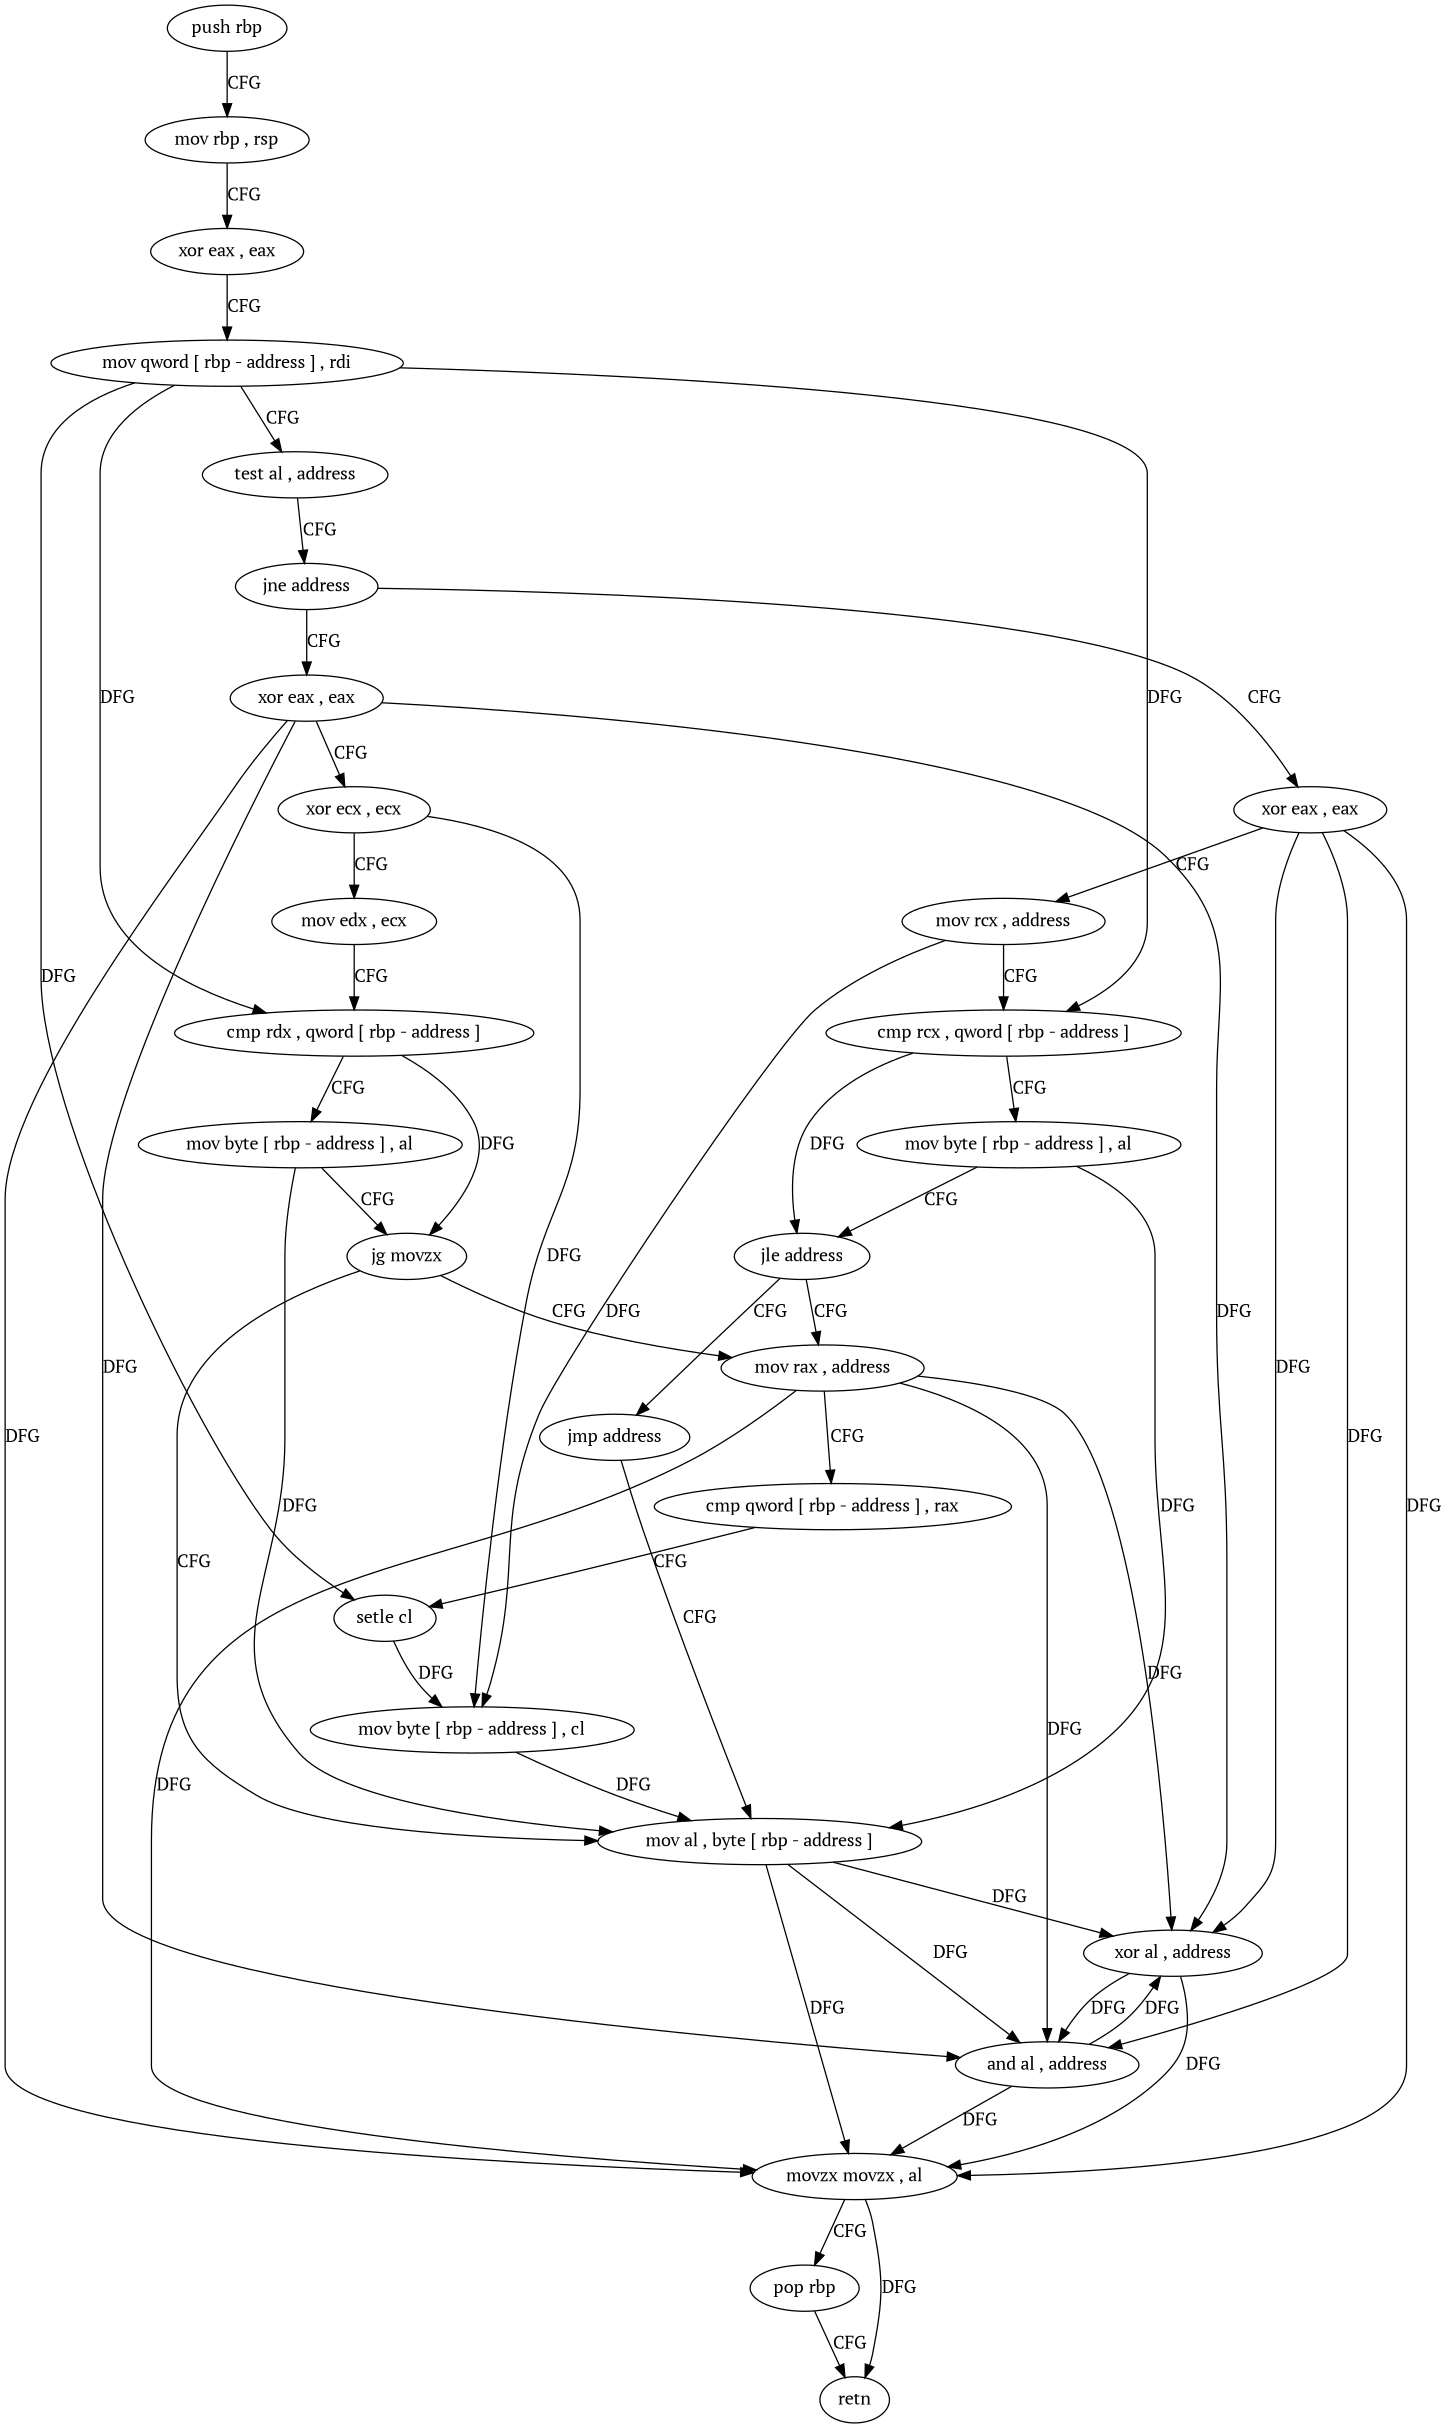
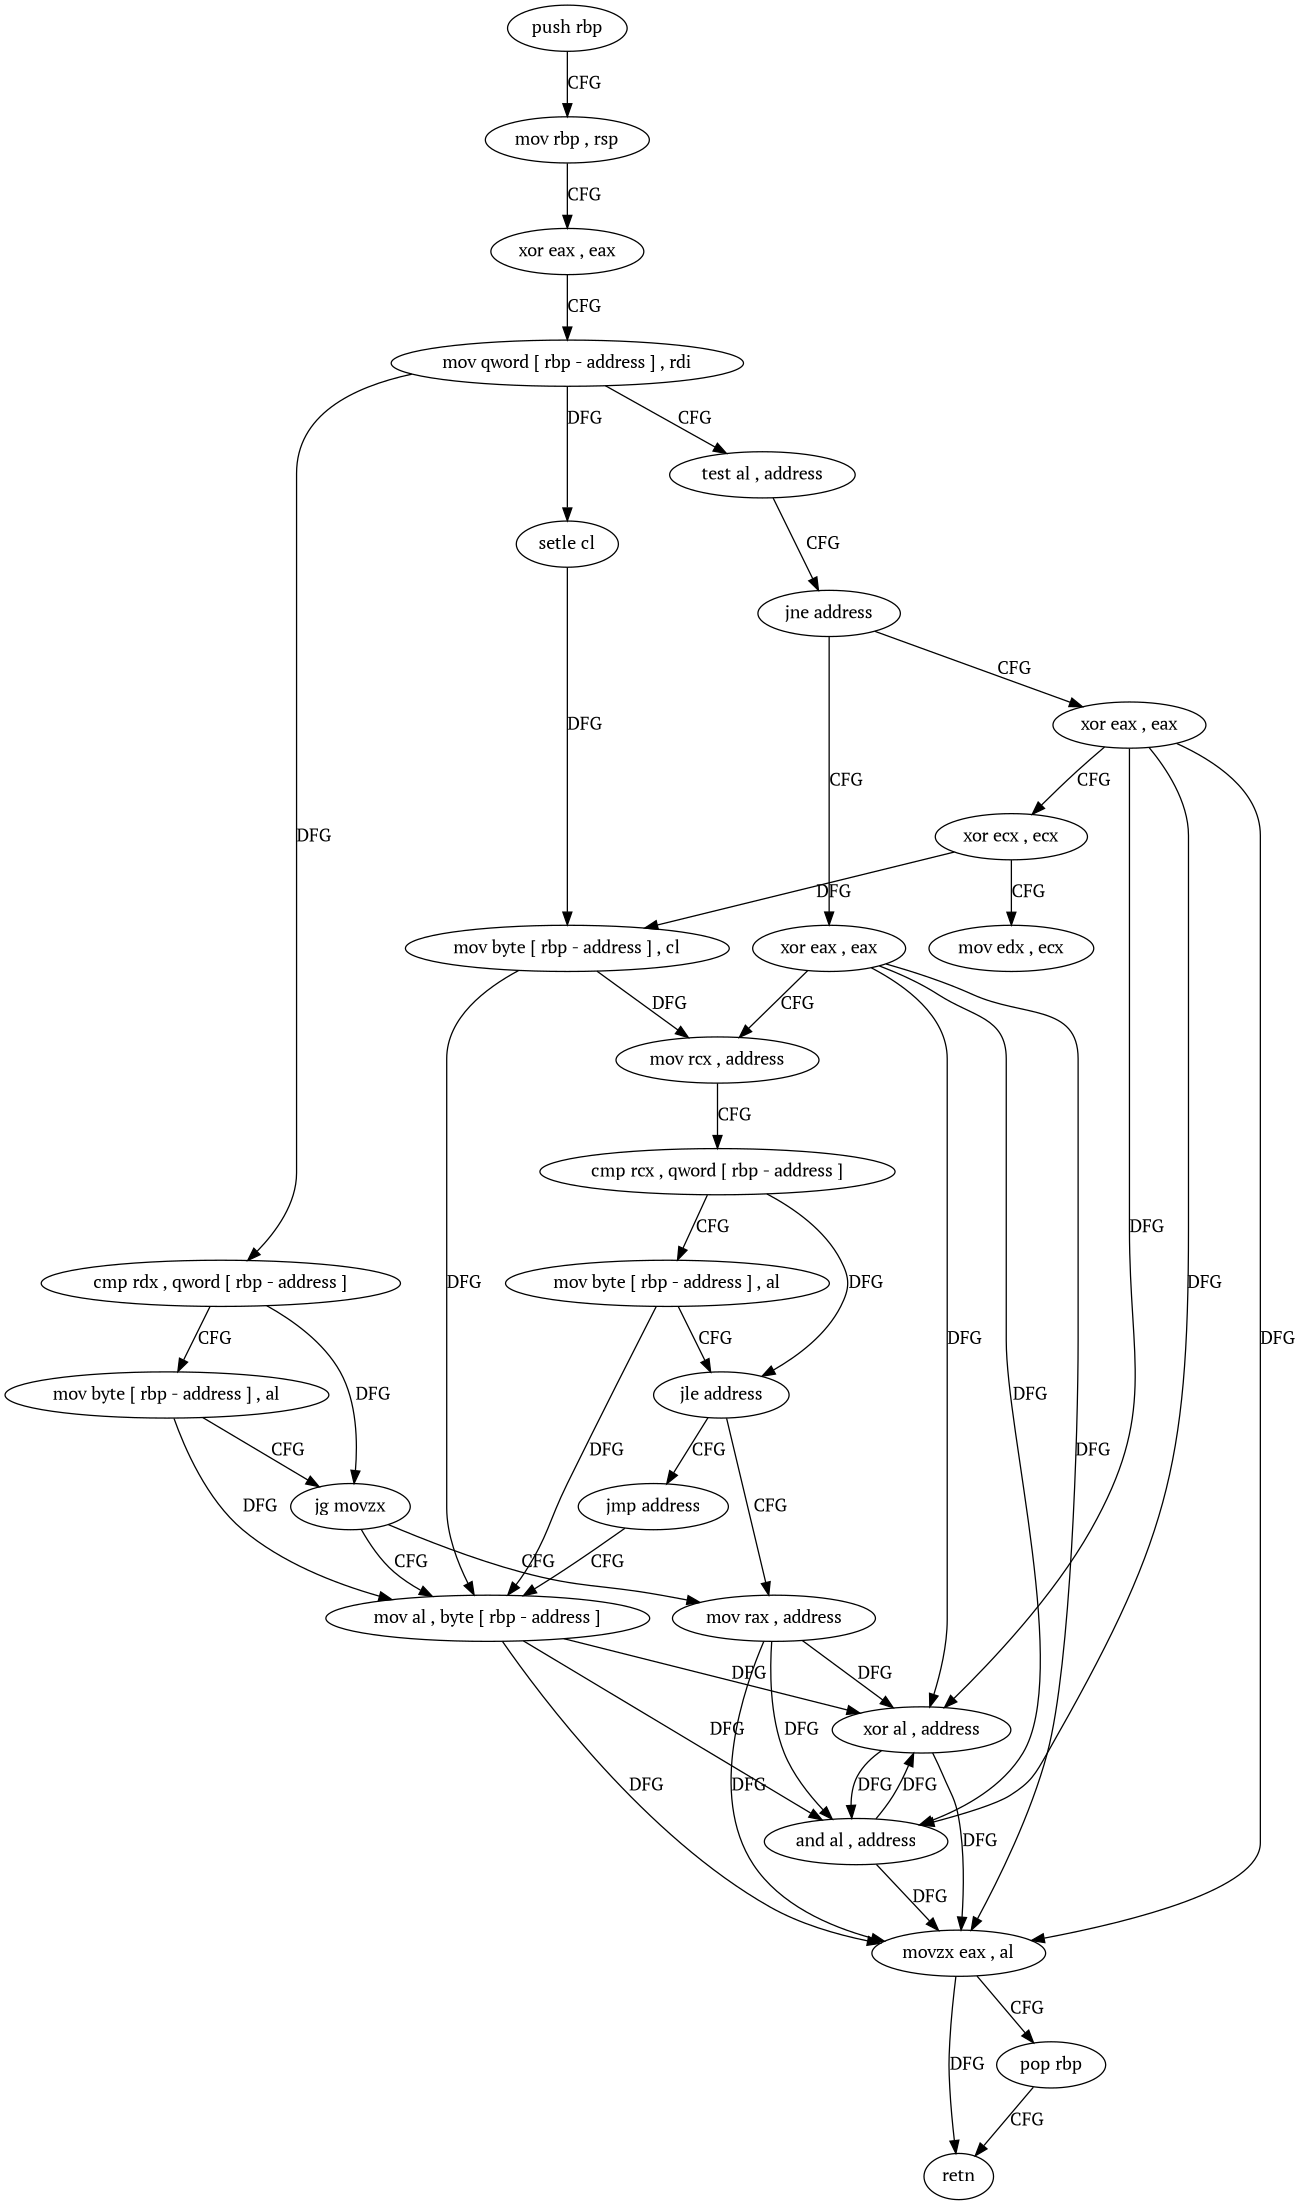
edge "mov qword [ rbp - address ] , rdi" -> "cmp rcx , qword [ rbp - address ]": removed, label "DFG"
edge "mov edx , ecx" -> "cmp rdx , qword [ rbp - address ]": removed, label "CFG"
edge "mov rcx , address" -> "mov byte [ rbp - address ] , cl": reversed
node "cmp qword [ rbp - address ] , rax": removed
node "movzx movzx , al": label "movzx movzx , al" -> "movzx eax , al"
